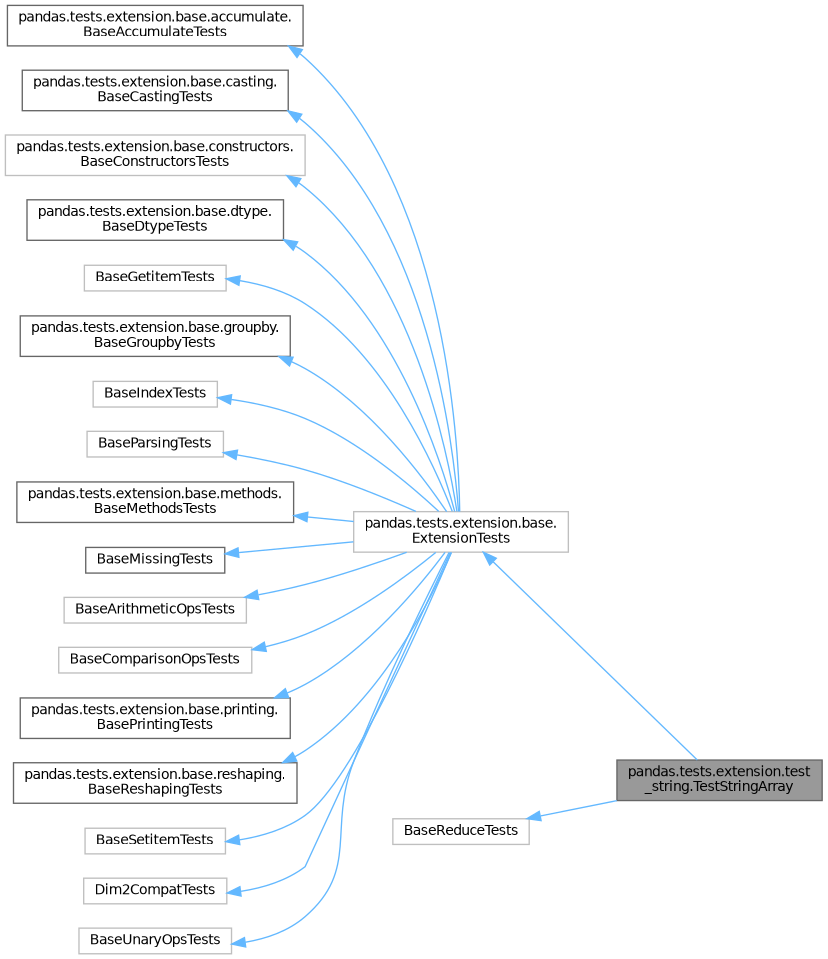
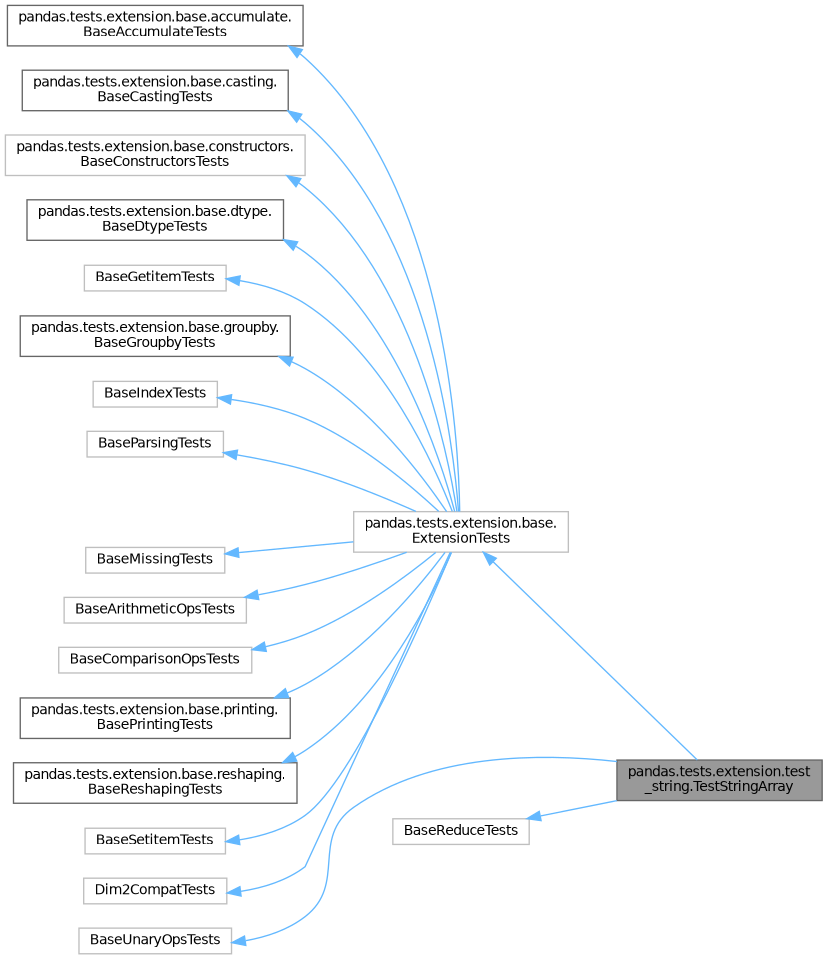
node "pandas.tests.extension.base.methods. BaseMethodsTests": removed
node "BaseMissingTests": color gray40 -> grey75
edge "pandas.tests.extension.base. ExtensionTests" -> "BaseUnaryOpsTests": now "pandas.tests.extension.test _string.TestStringArray" -> "BaseUnaryOpsTests"
